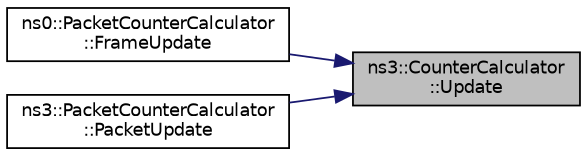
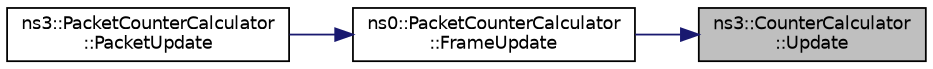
edge "ns3::PacketCounterCalculator ::PacketUpdate" -> "ns3::CounterCalculator ::Update": now "ns3::PacketCounterCalculator ::PacketUpdate" -> "ns0::PacketCounterCalculator ::FrameUpdate"
